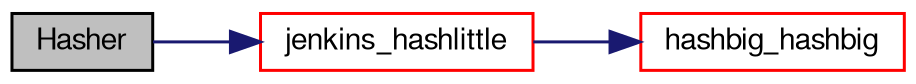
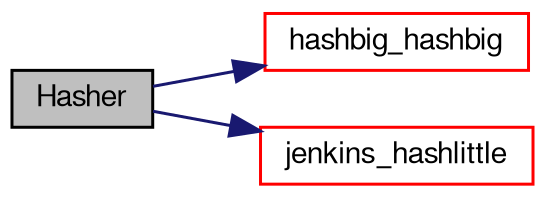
edge "jenkins_hashlittle" -> "hashbig_hashbig": now "Hasher" -> "hashbig_hashbig"
